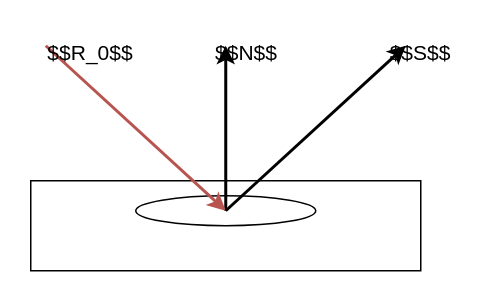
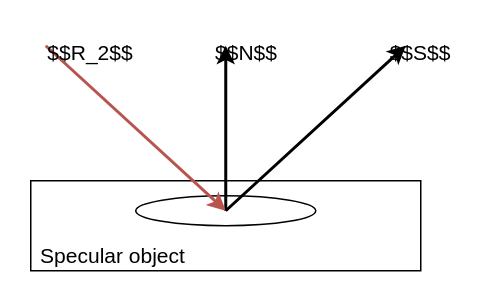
node "$$R_0$$": label "$$R_0$$" -> "$$R_2$$"
node "Specular object": added
